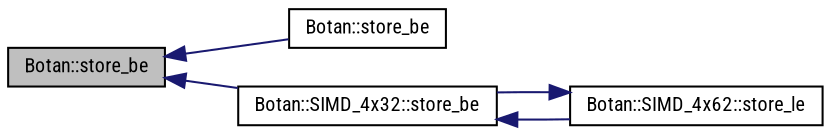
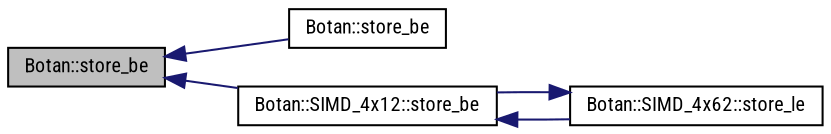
node "Botan::SIMD_4x32::store_be": label "Botan::SIMD_4x32::store_be" -> "Botan::SIMD_4x12::store_be"
